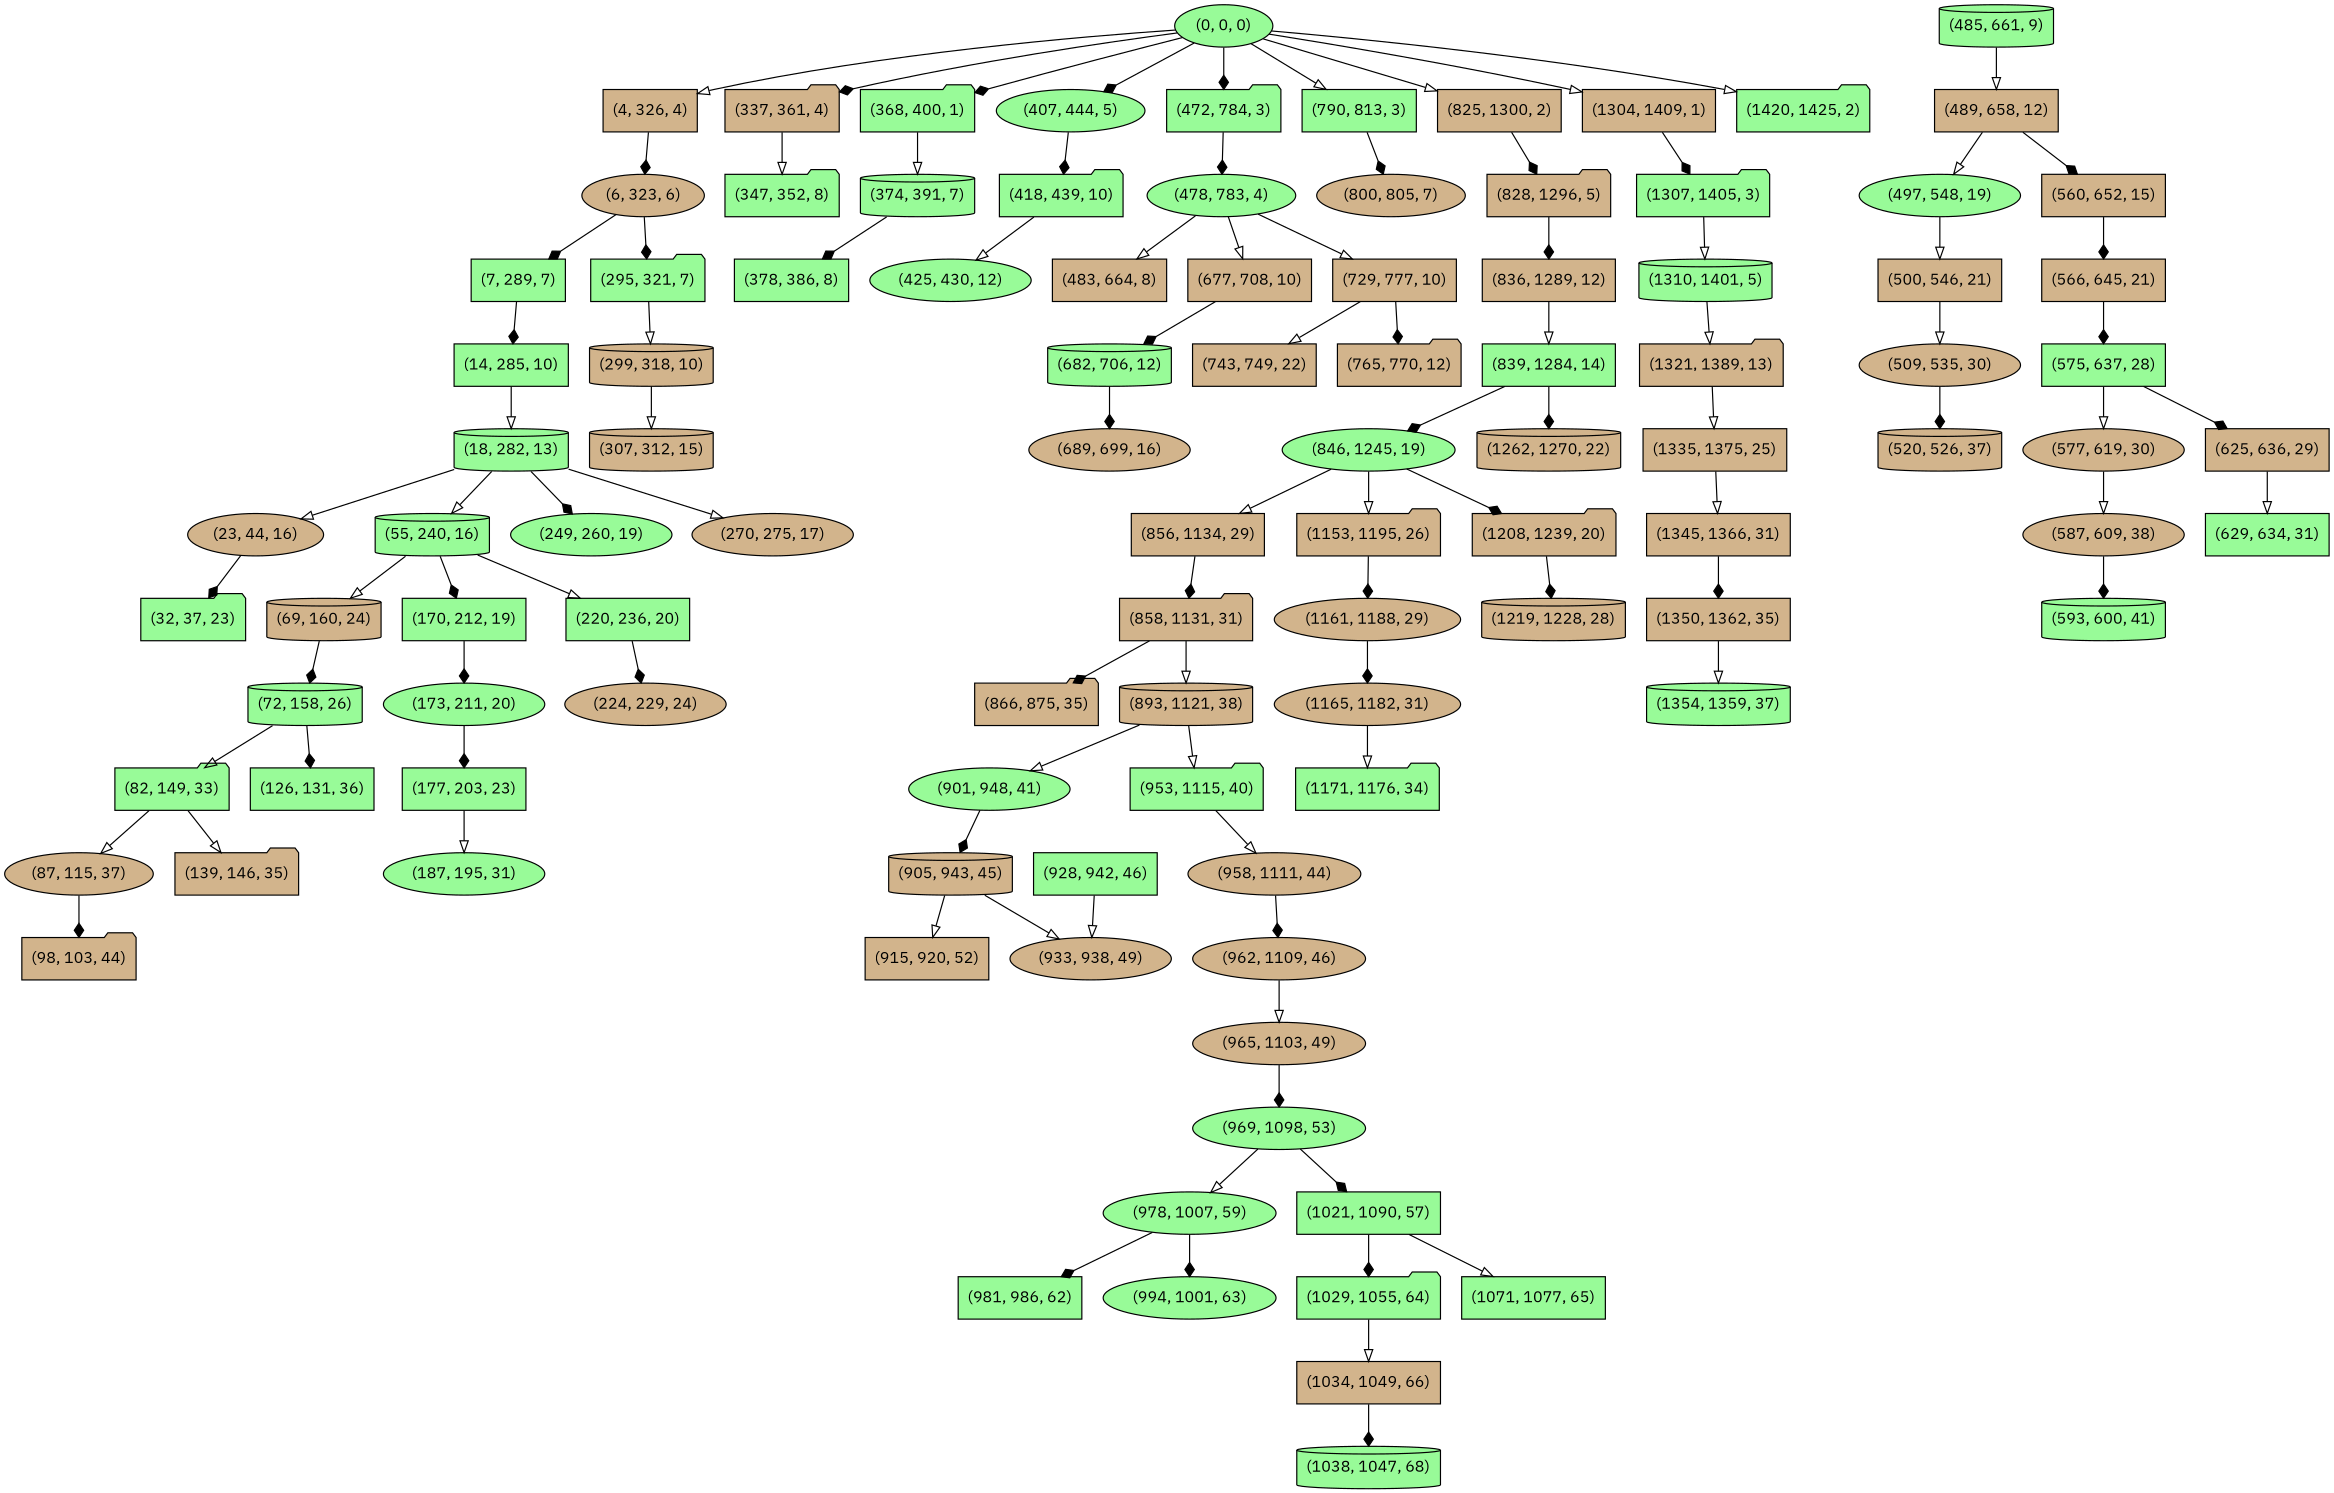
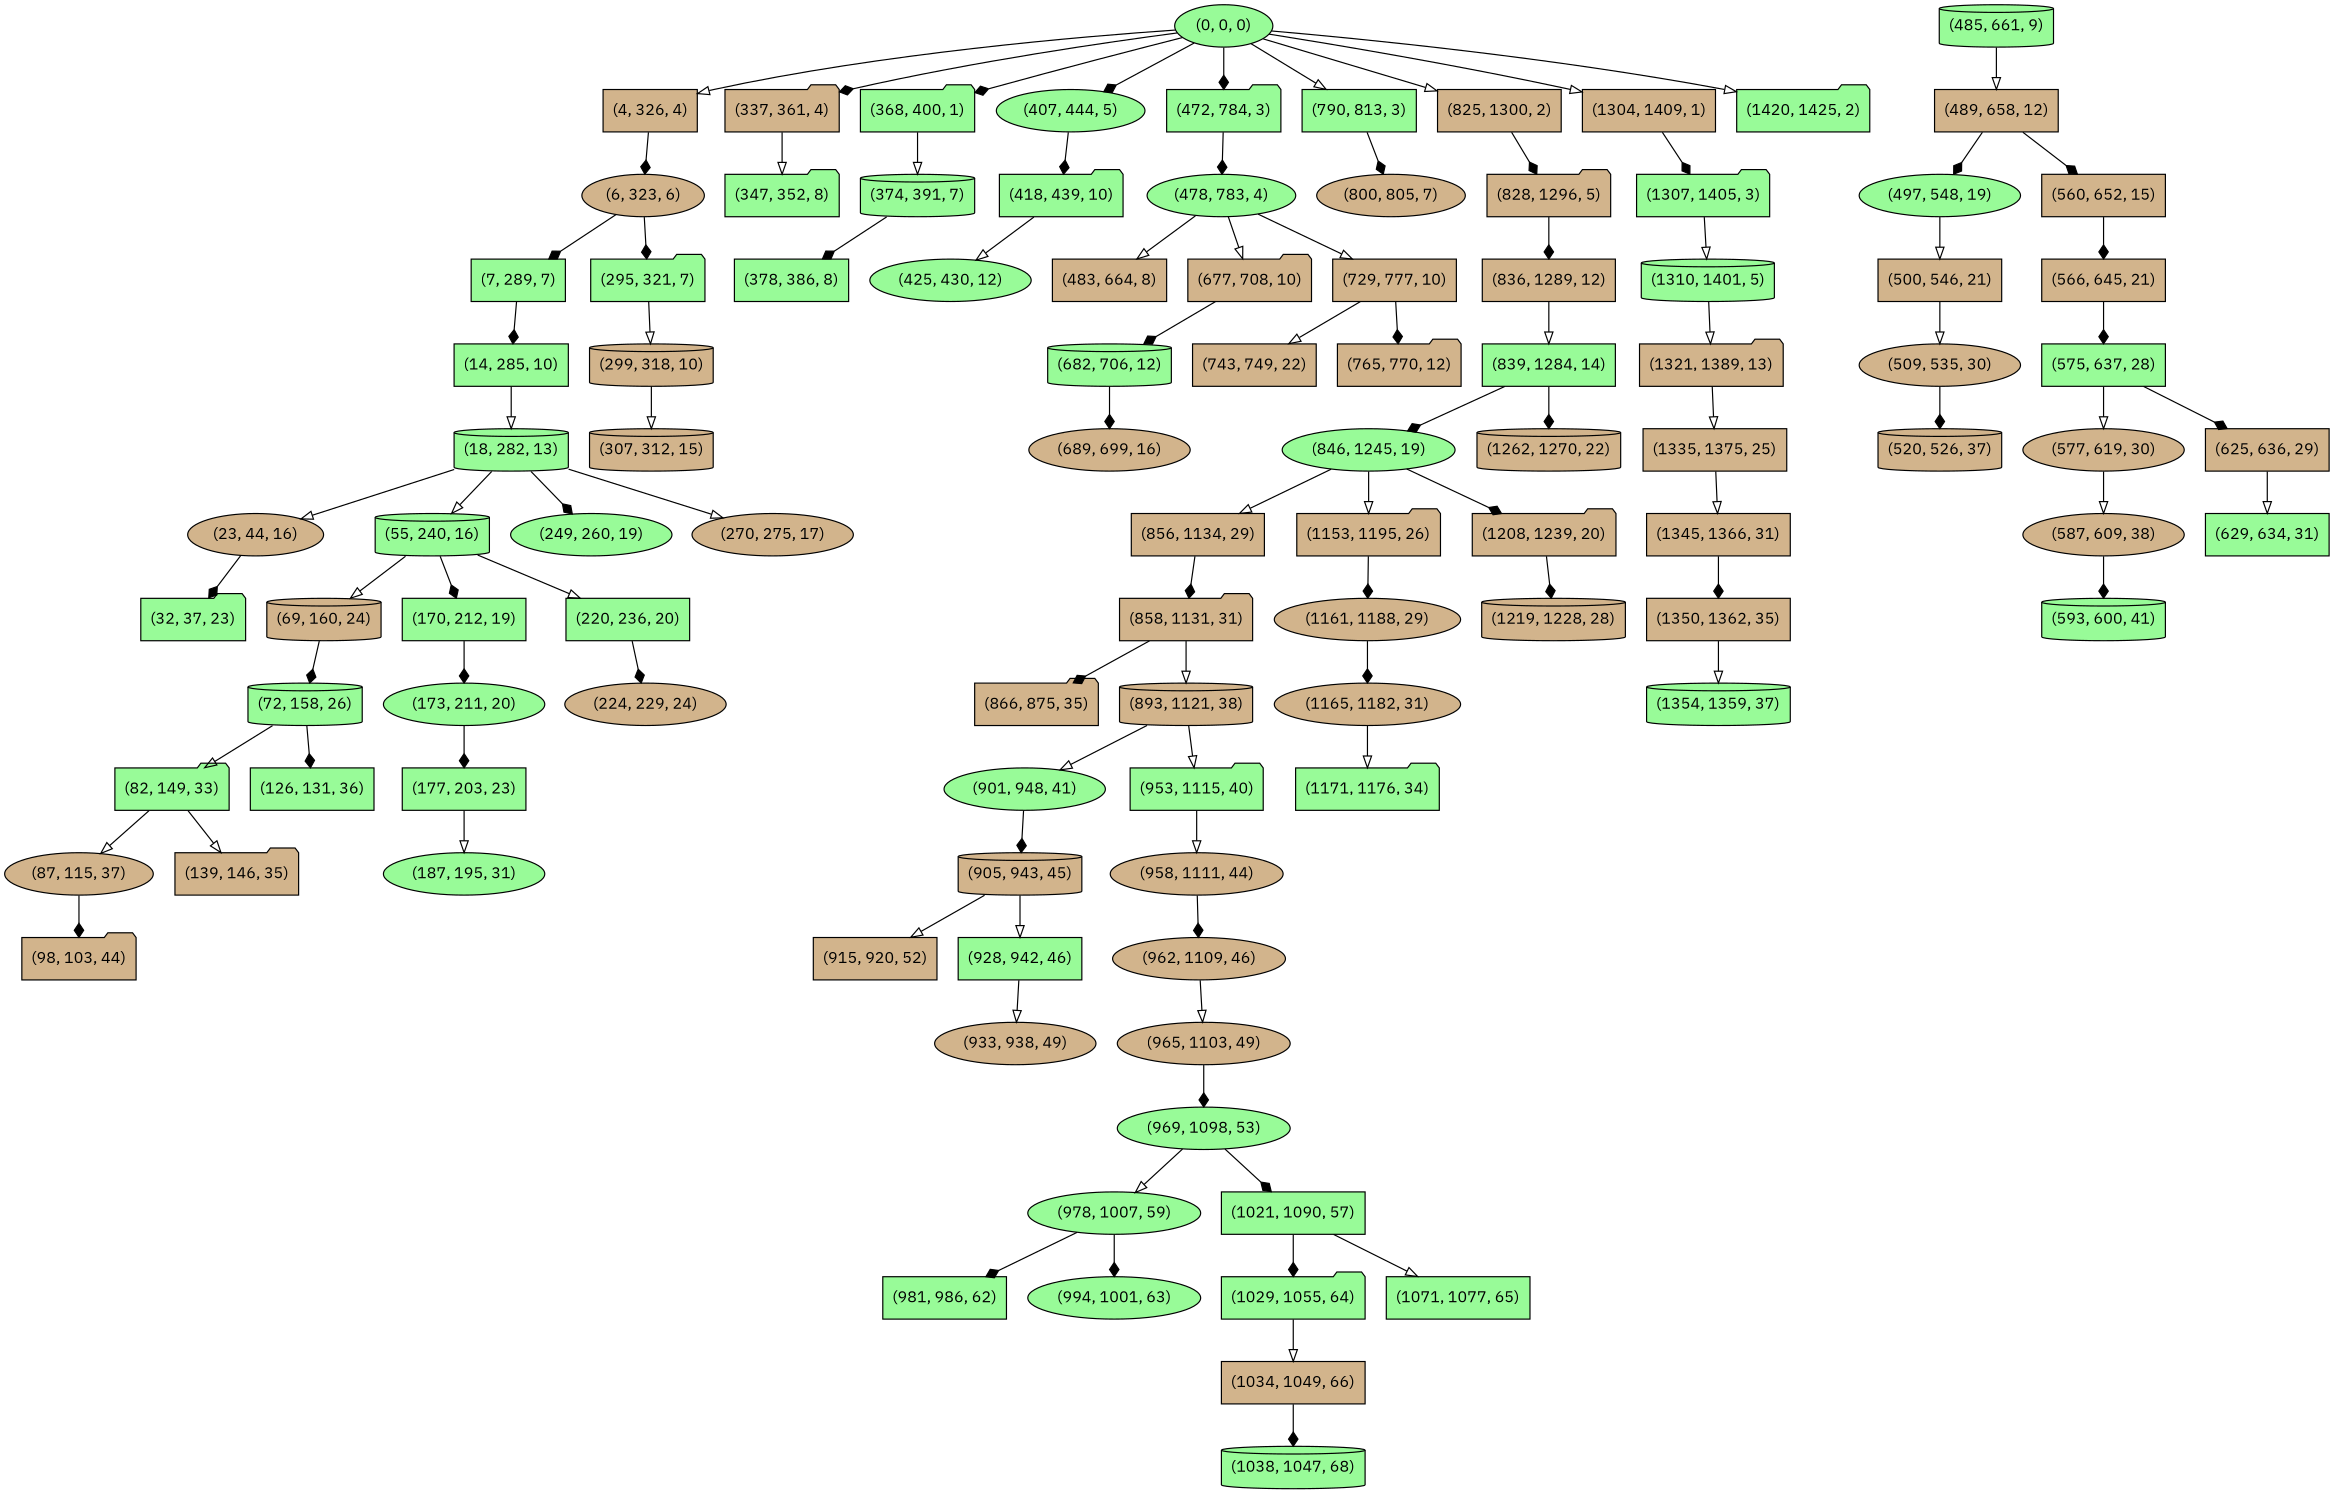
edge "(489, 658, 12)" -> "(497, 548, 19)": arrowhead onormal -> diamond
node "(677, 708, 10)": shape box -> folder
edge "(905, 943, 45)" -> "(933, 938, 49)": now "(905, 943, 45)" -> "(928, 942, 46)"
